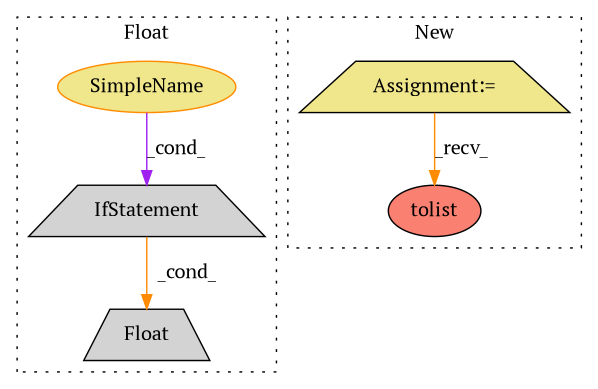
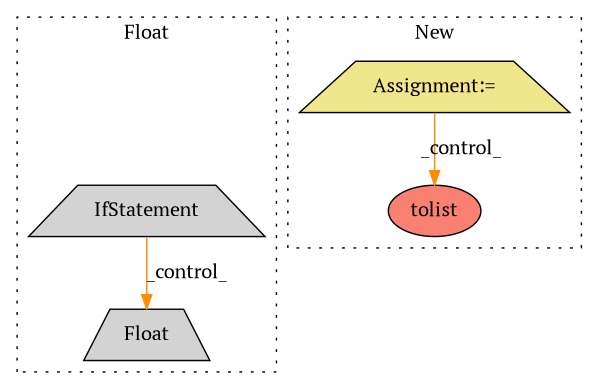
node "SimpleName": removed
edge "Assignment:=" -> "tolist": label "_recv_" -> "_control_"
edge "IfStatement" -> "Float": label "_cond_" -> "_control_"
